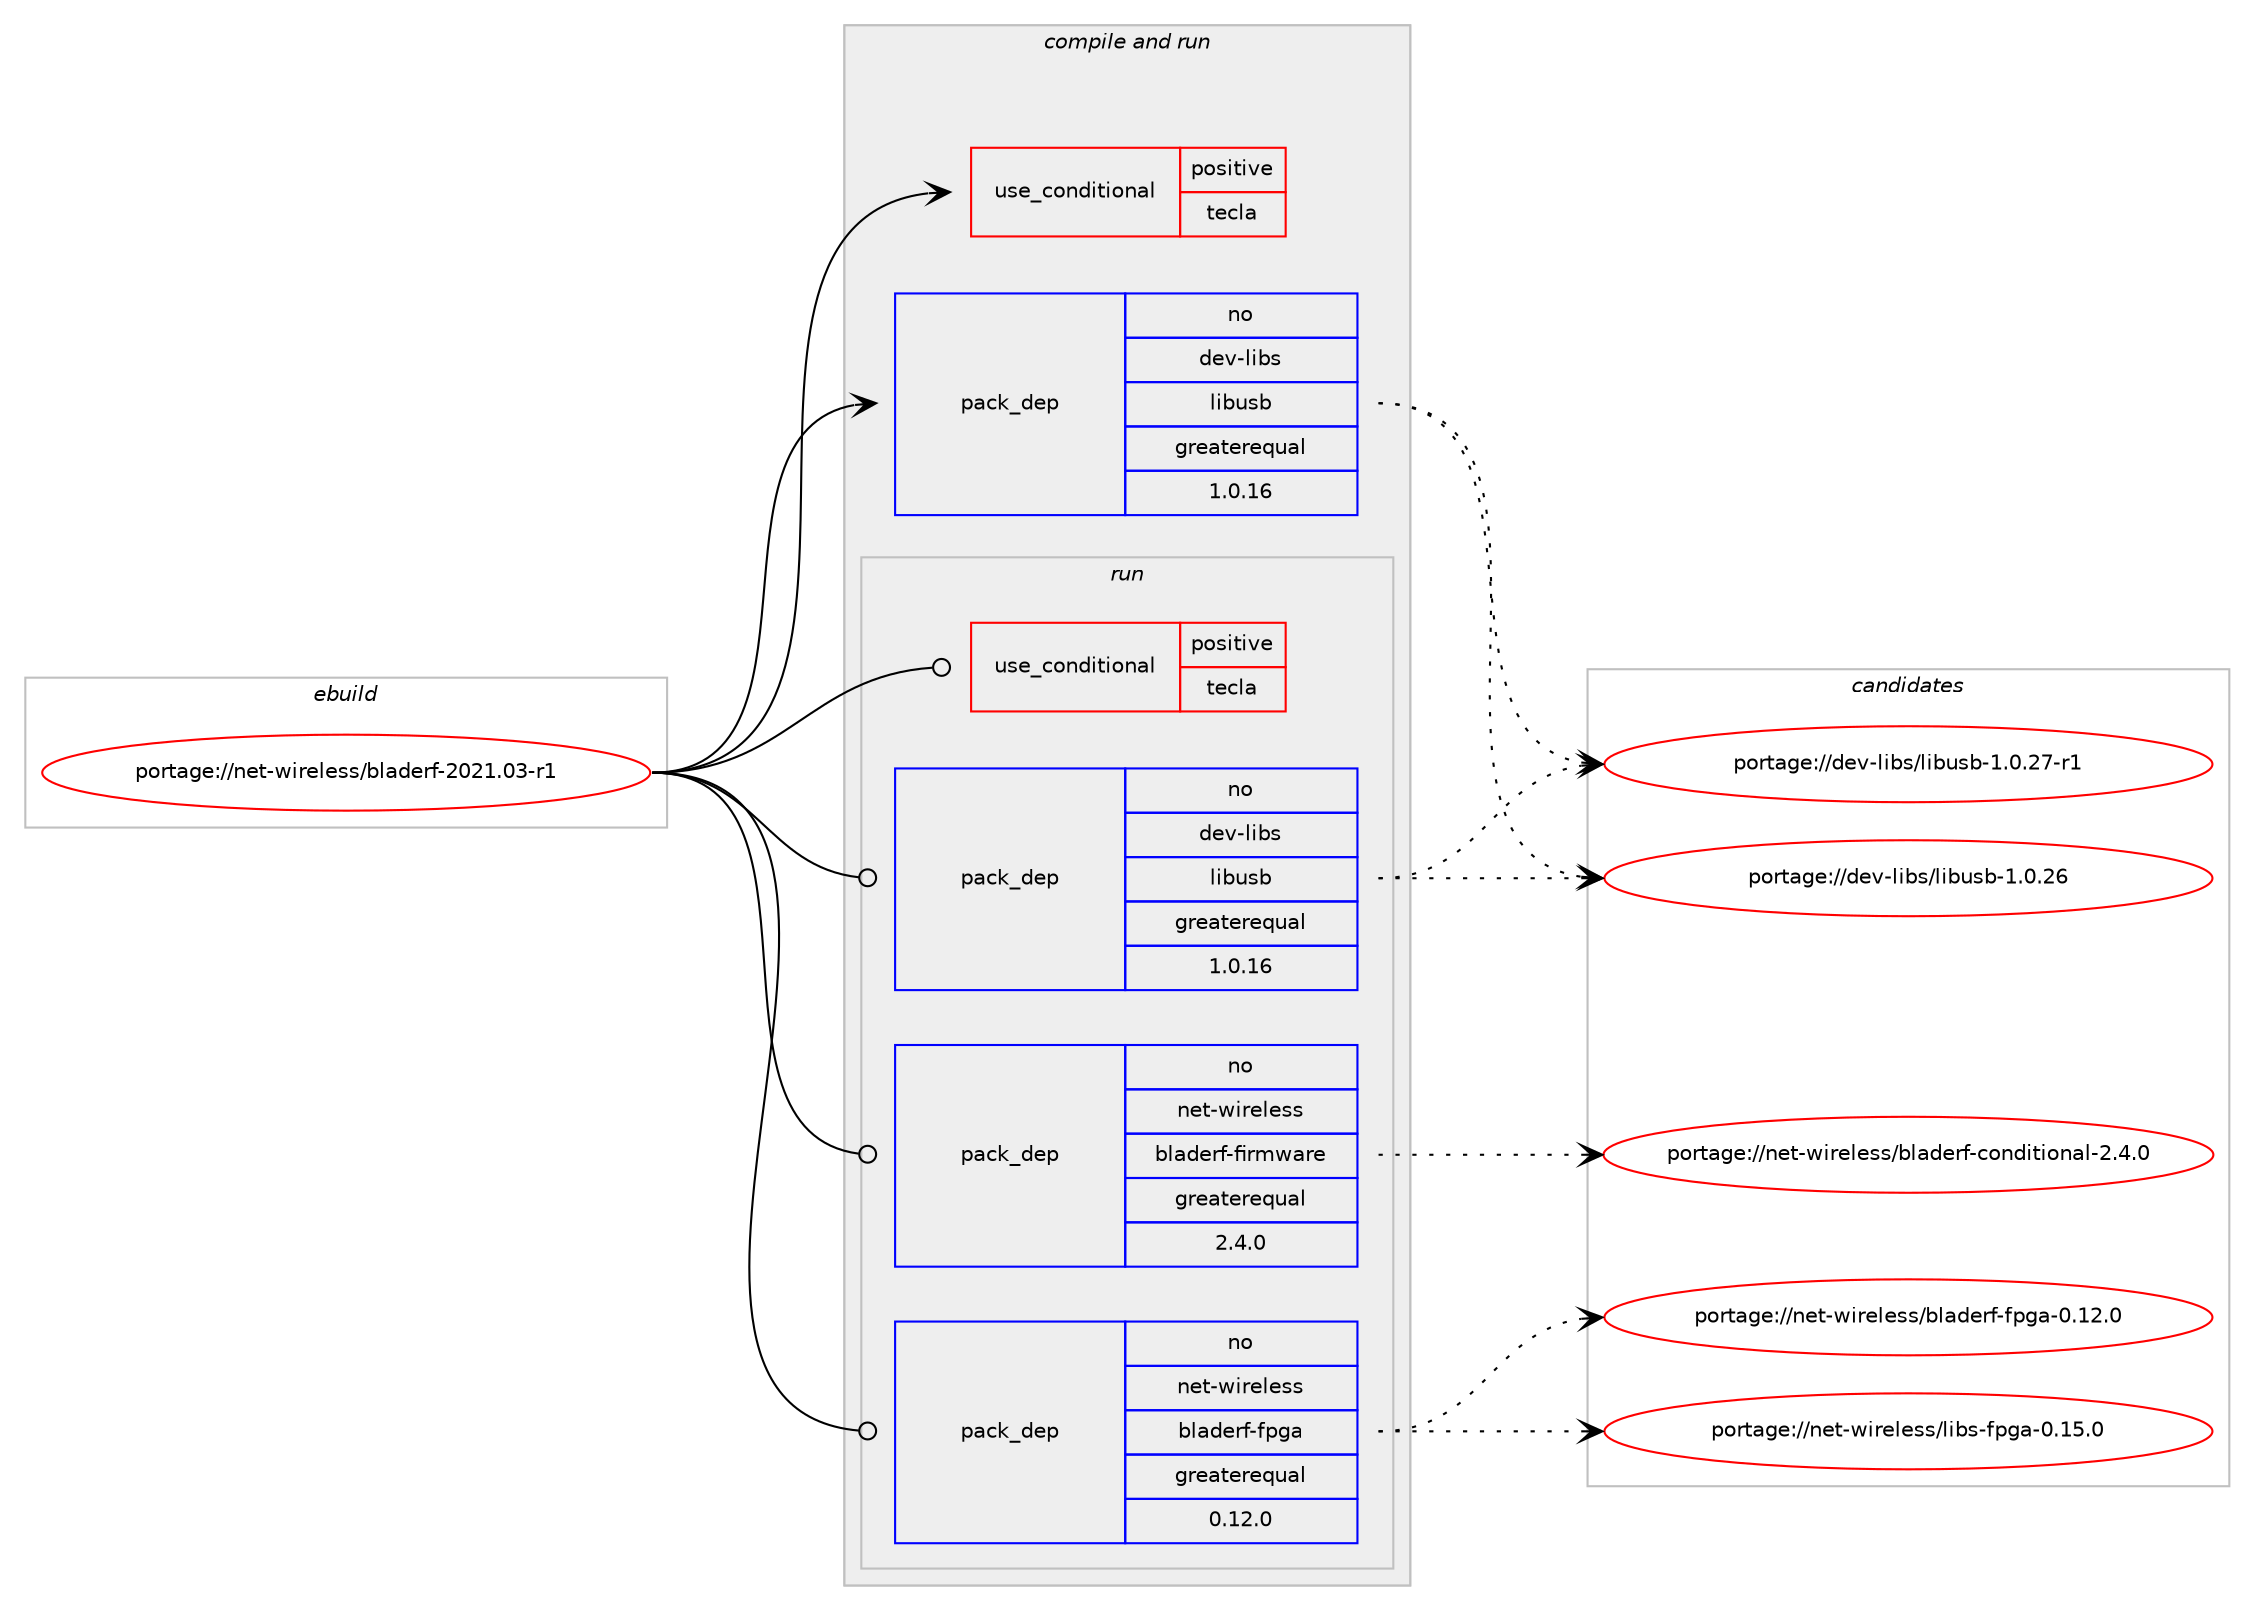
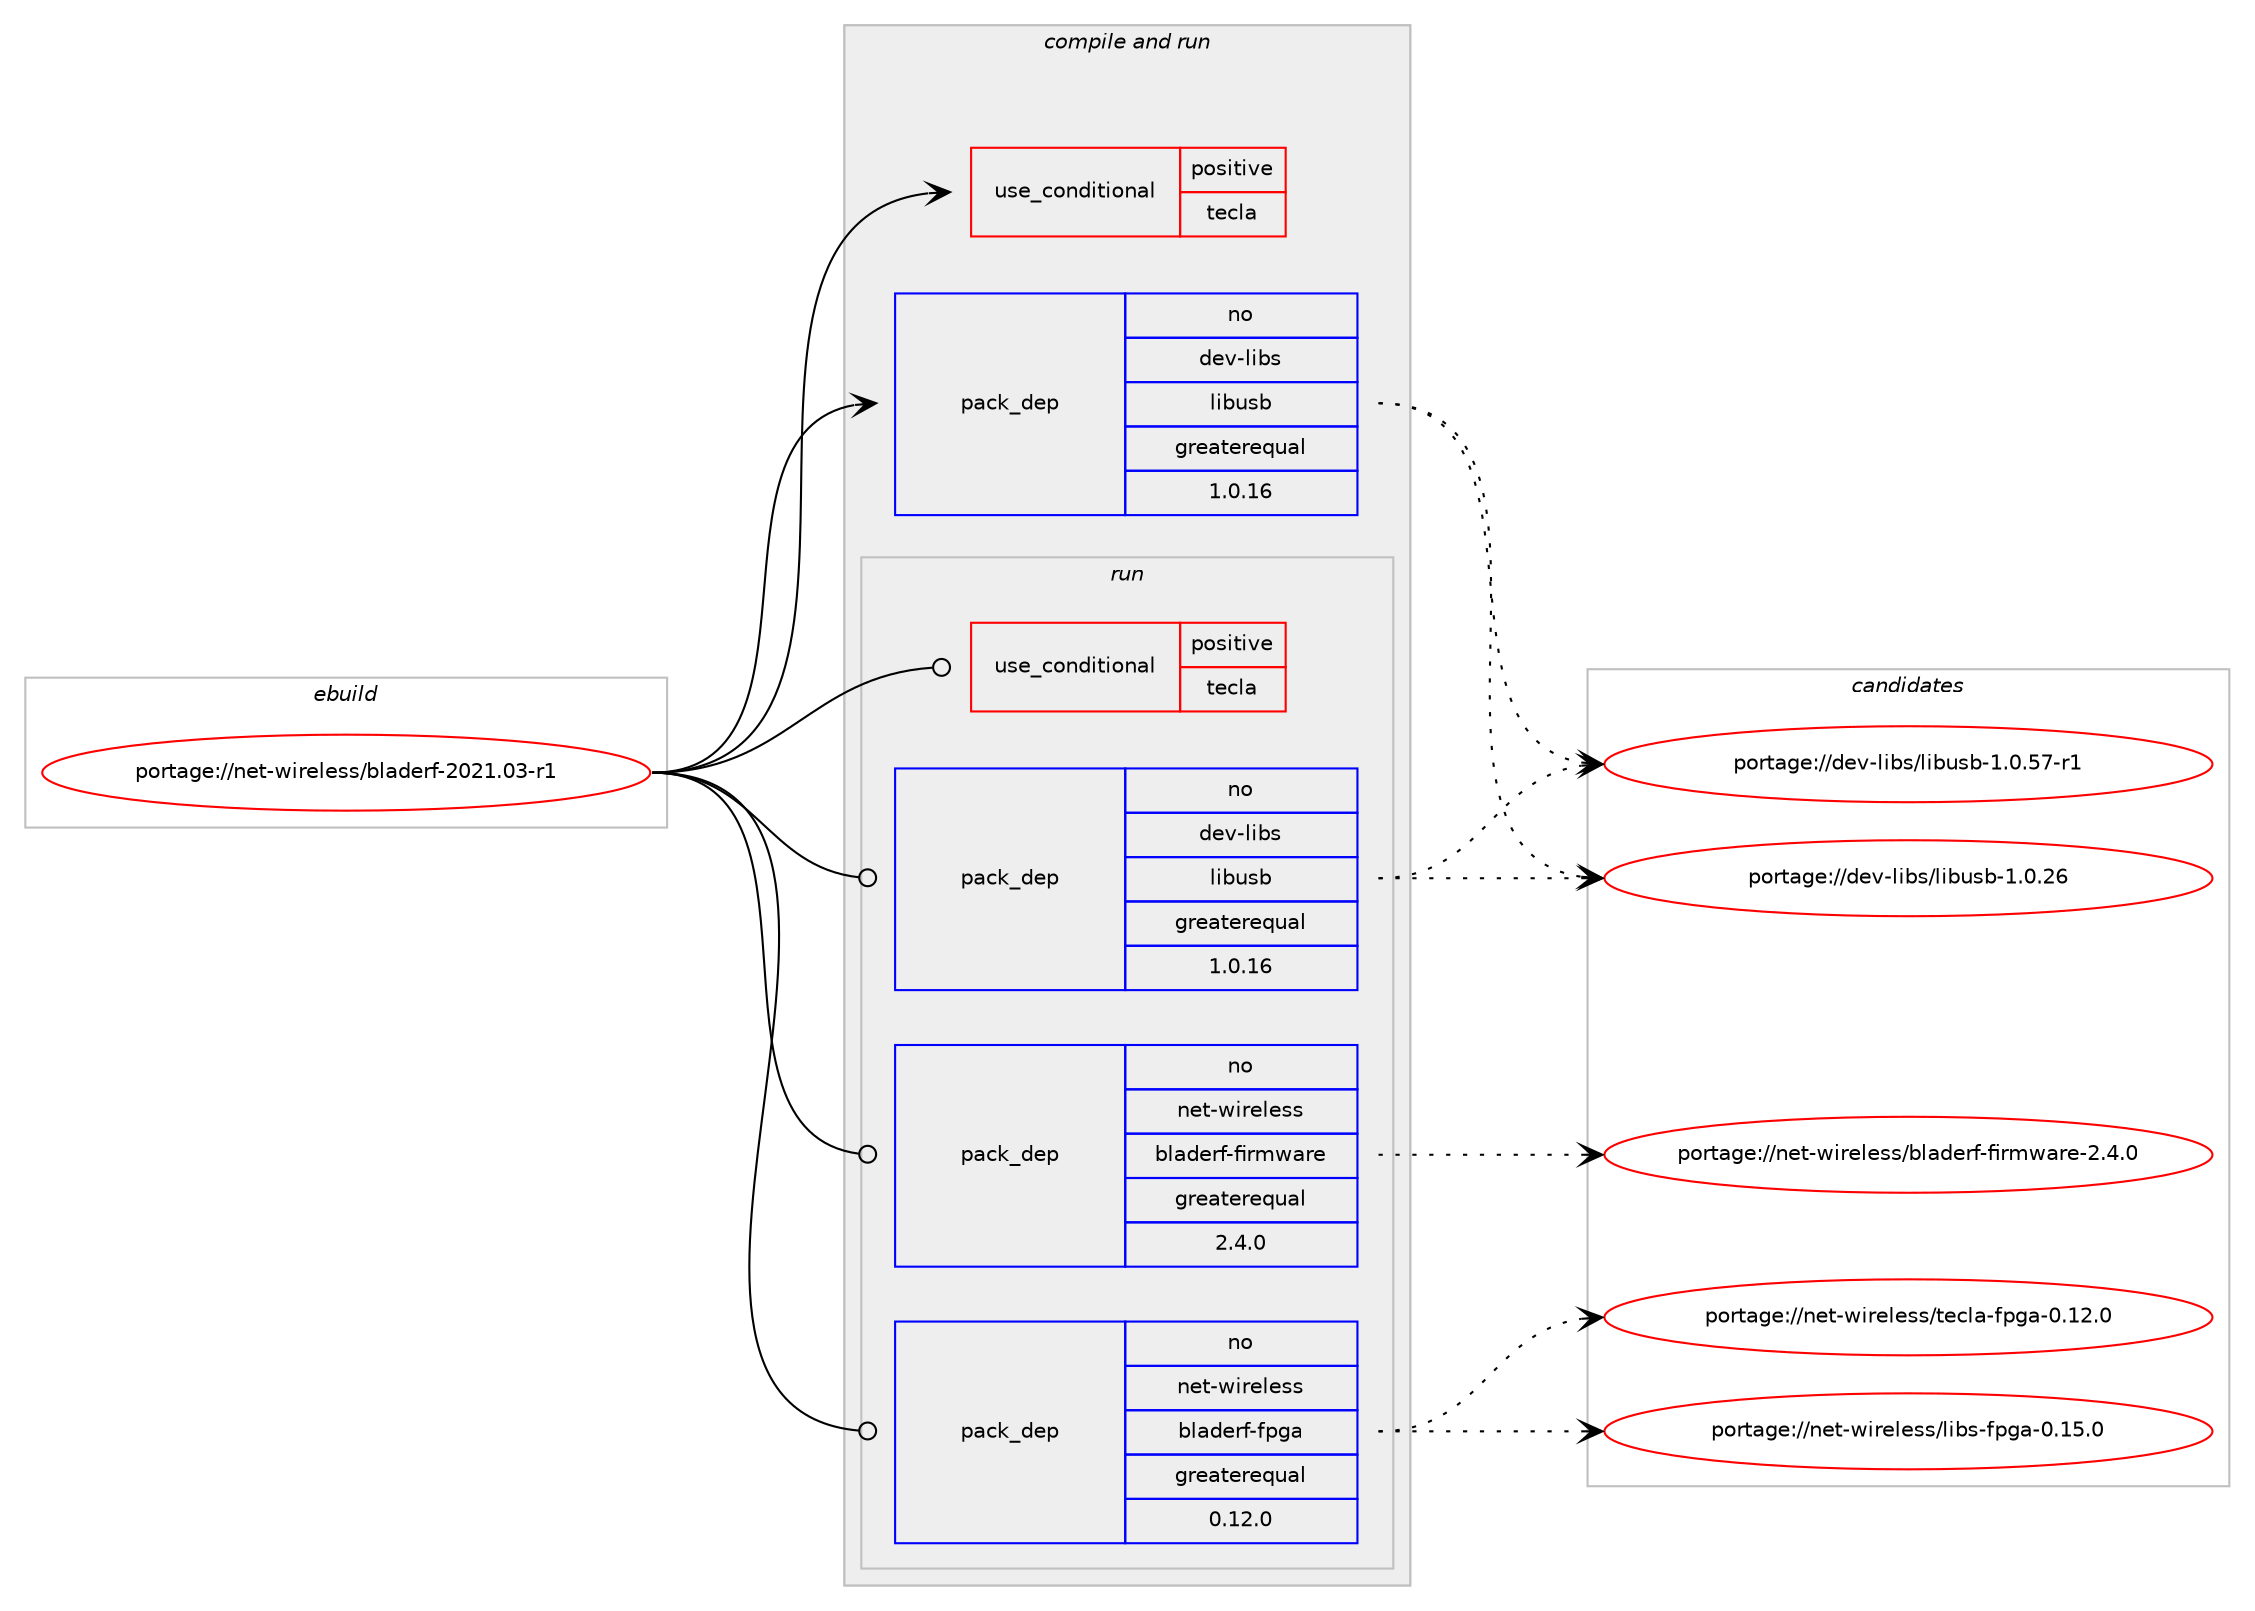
node "portage://dev-libs/libusb-1.0.27-r1": label "portage://dev-libs/libusb-1.0.27-r1" -> "portage://dev-libs/libusb-1.0.57-r1"
node "portage://net-wireless/bladerf-conditional-2.4.0": label "portage://net-wireless/bladerf-conditional-2.4.0" -> "portage://net-wireless/bladerf-firmware-2.4.0"
node "portage://net-wireless/bladerf-fpga-0.12.0": label "portage://net-wireless/bladerf-fpga-0.12.0" -> "portage://net-wireless/tecla-fpga-0.12.0"
